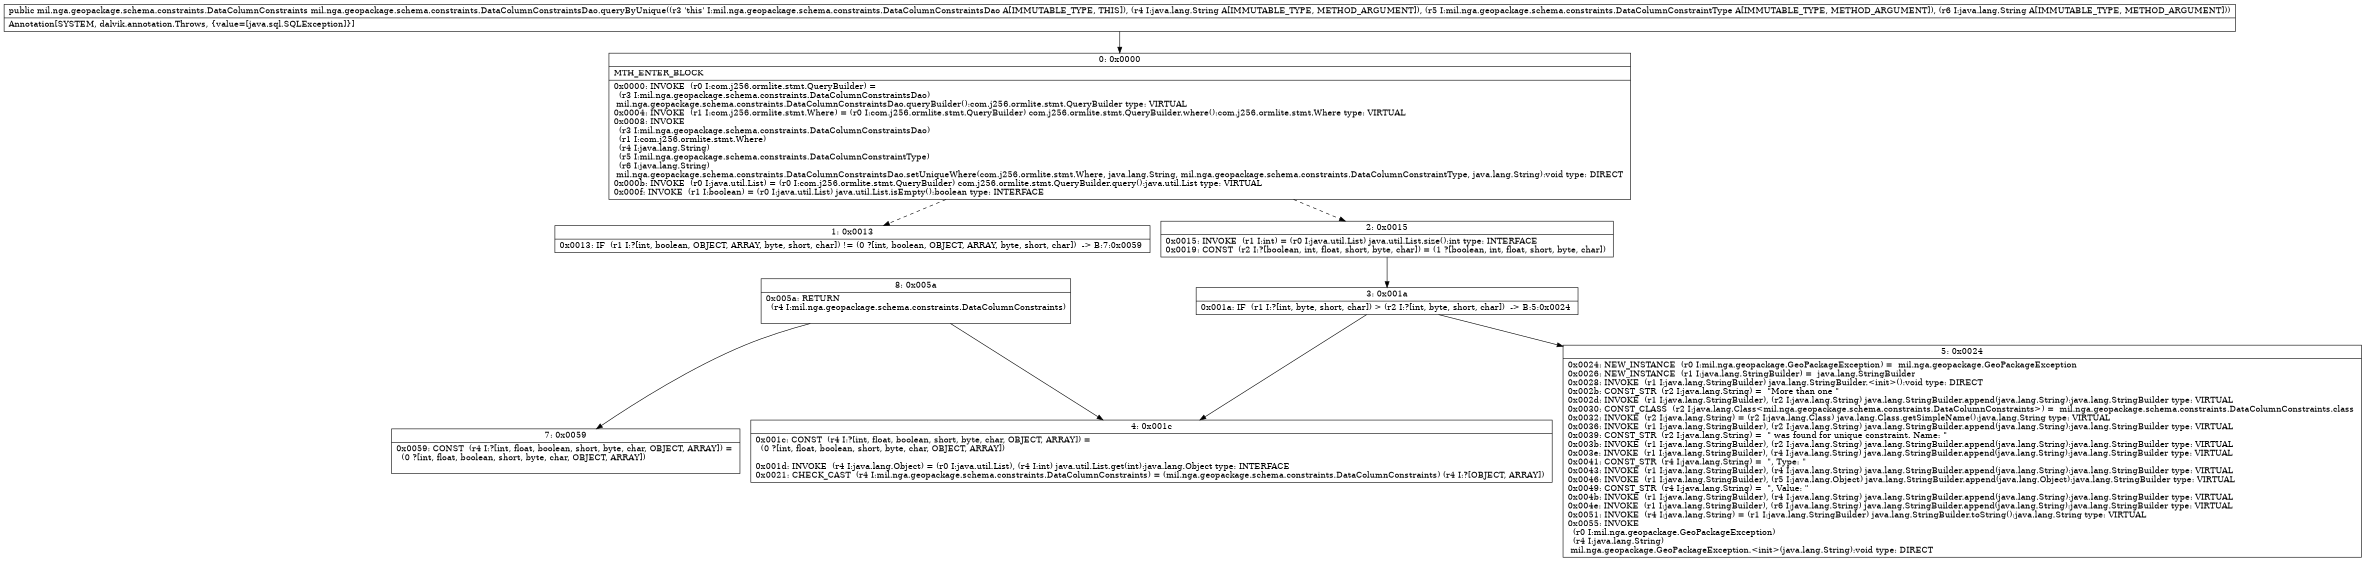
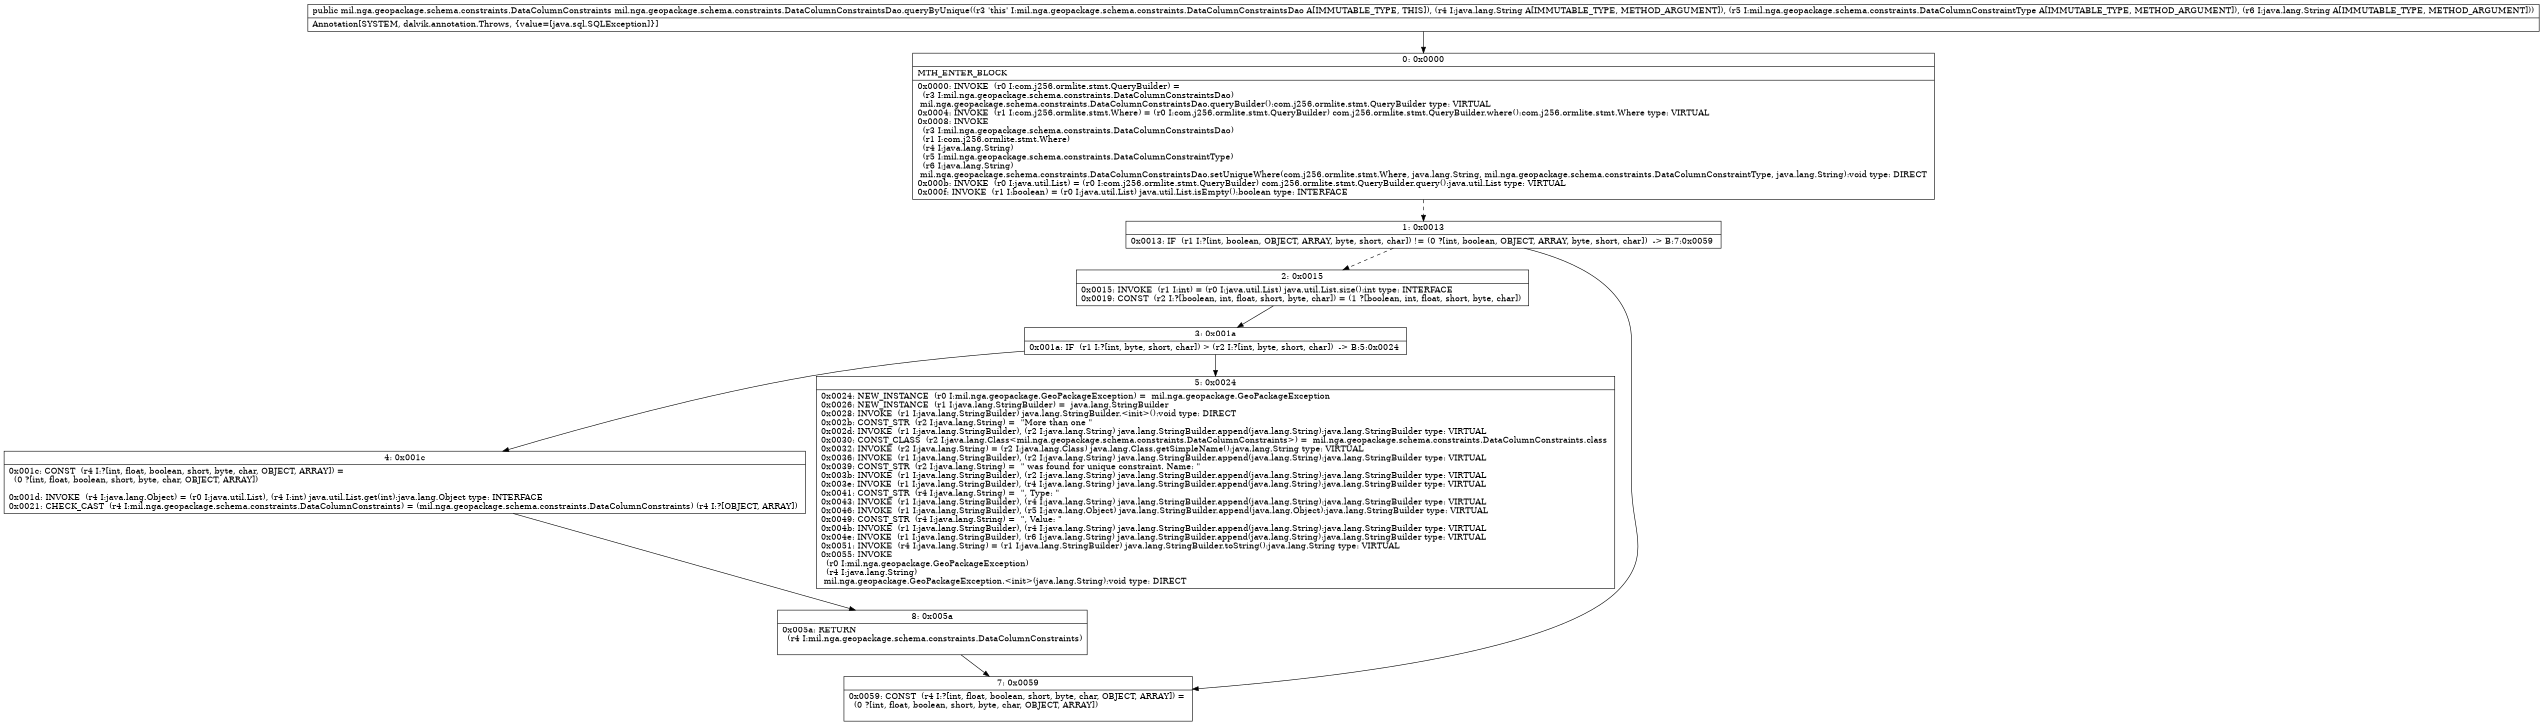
edge "0: 0x0000" -> "2: 0x0015": now "1: 0x0013" -> "2: 0x0015"
edge "8: 0x005a" -> "4: 0x001c": reversed
edge "1: 0x0013" -> "7: 0x0059": added
